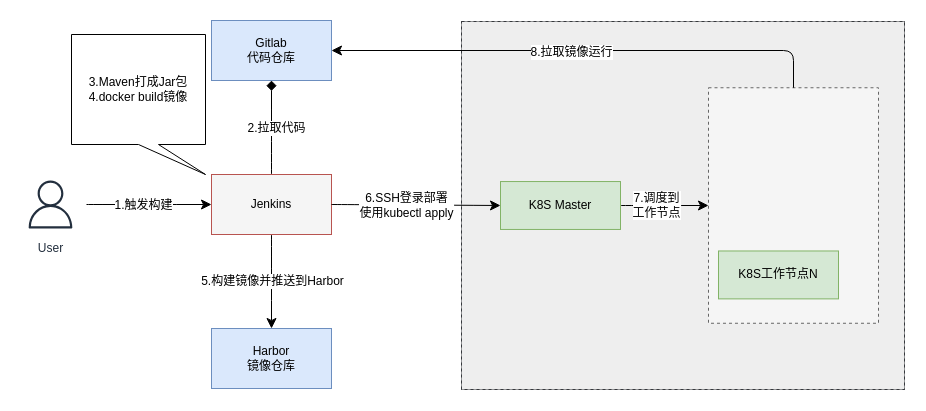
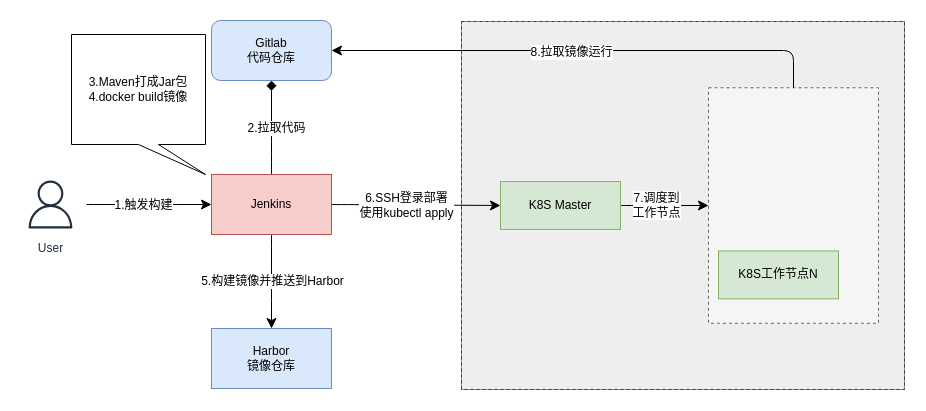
node "Gitlab 代码仓库": shape rectangle -> rounded rectangle
node "Jenkins": fillcolor #f5f5f5 -> #f8cecc
